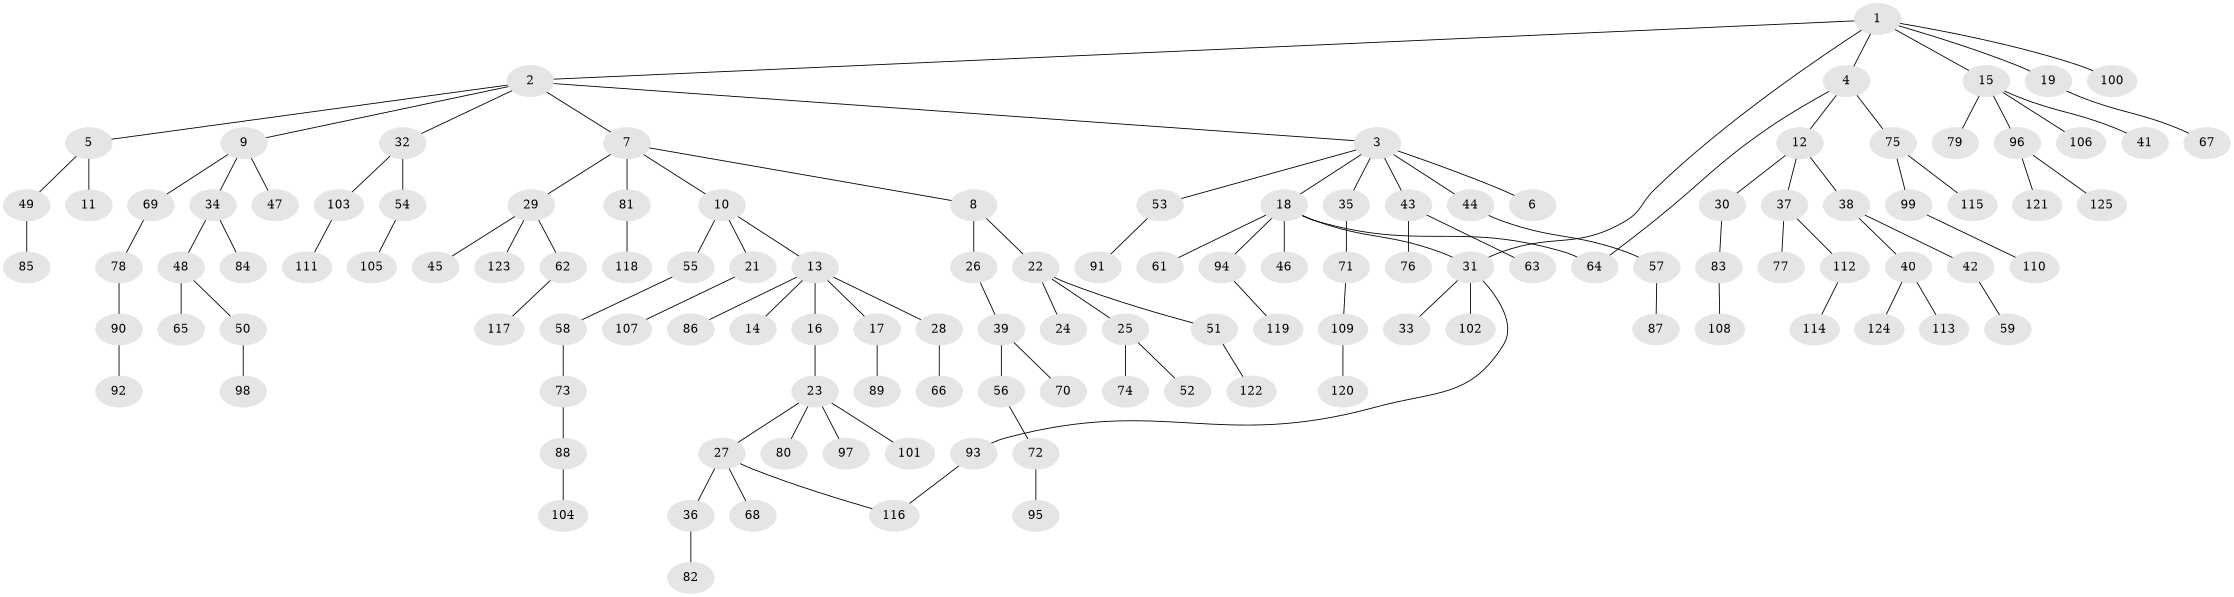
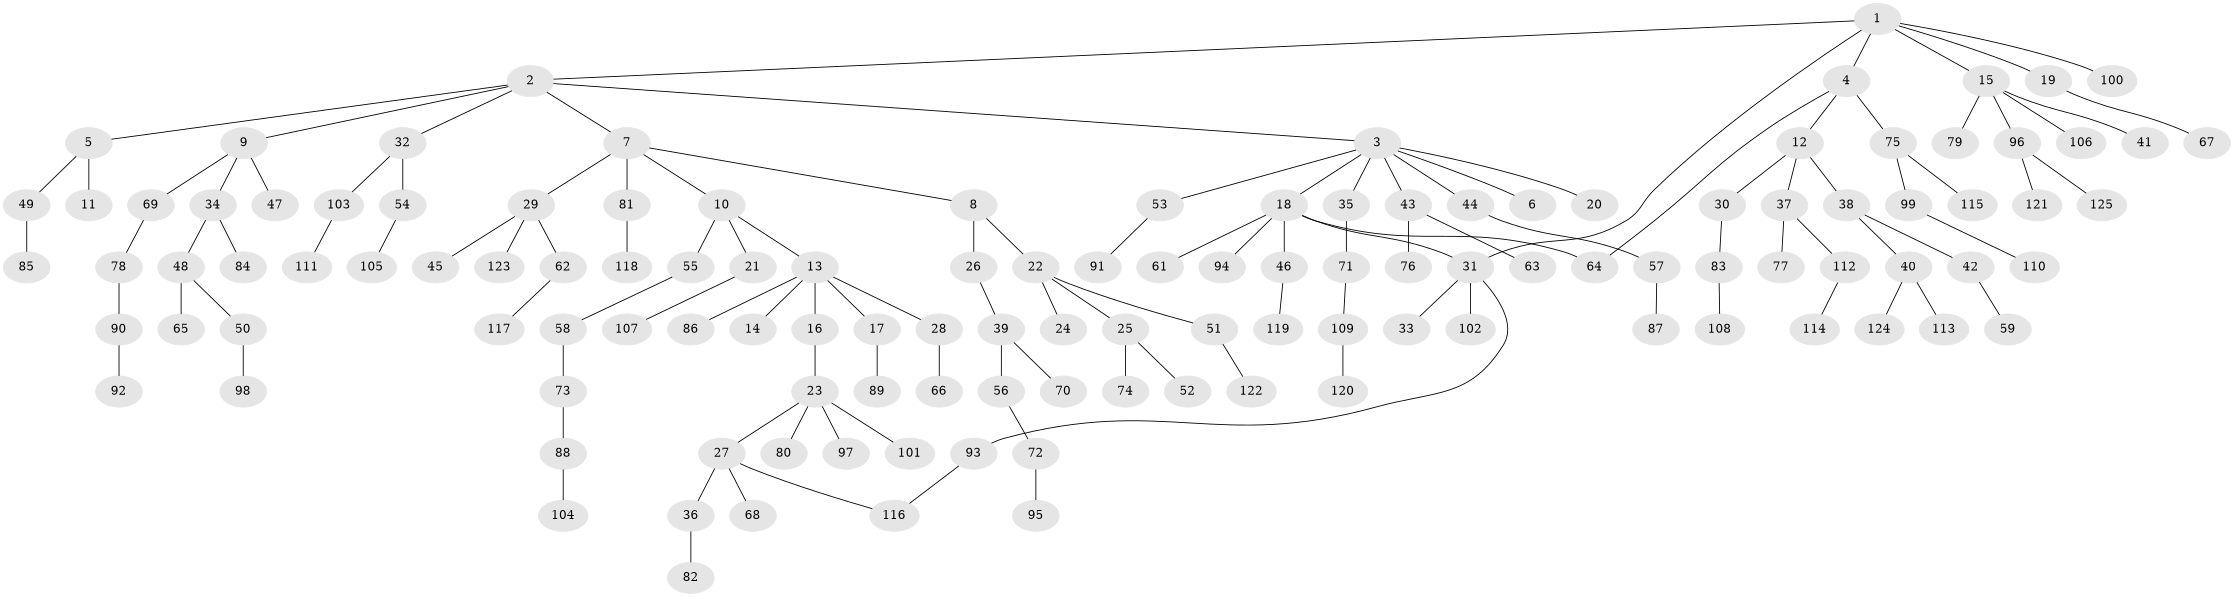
node "20": added
edge "94" -- "119": now "46" -- "119"
